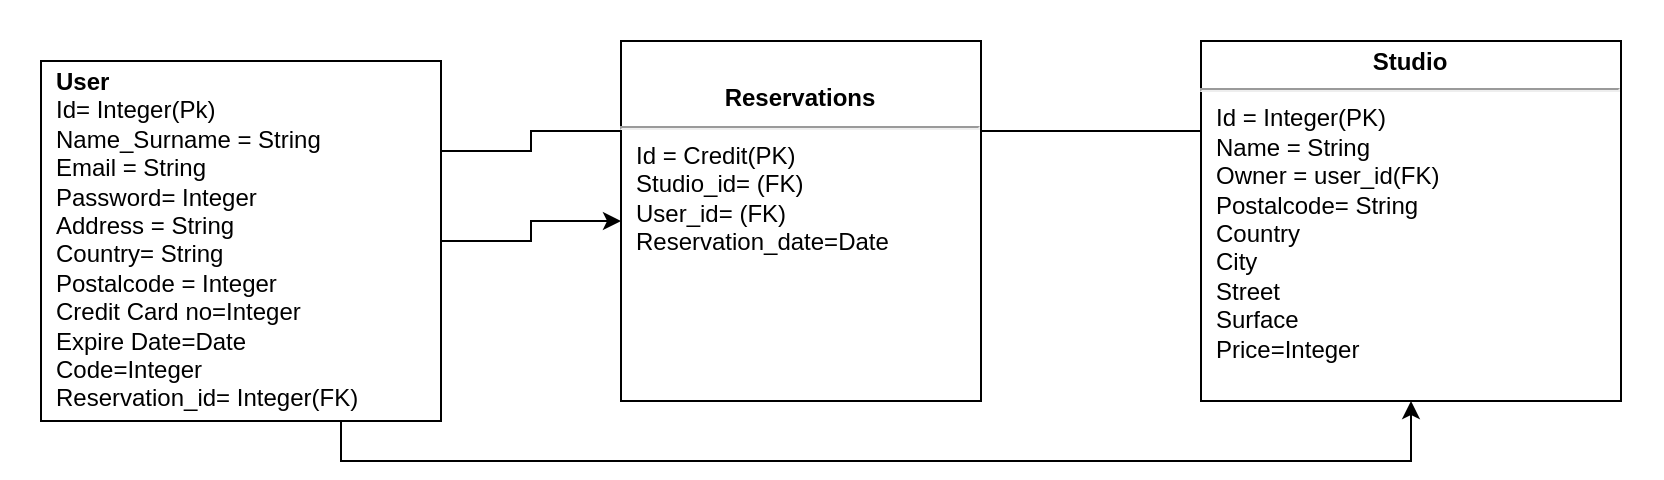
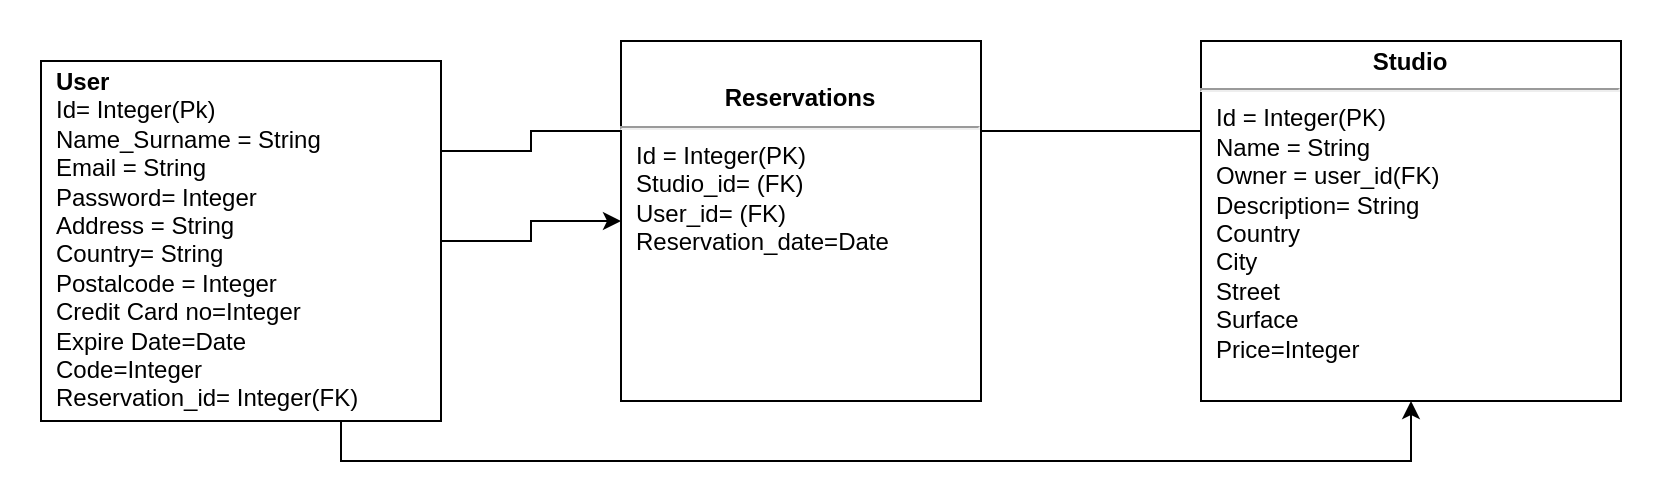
node "Reservations Id = Credit(PK) Studio_id= (FK) User_id= (FK) Reservation_date=Date": label "Reservations Id = Credit(PK) Studio_id= (FK) User_id= (FK) Reservation_date=Date" -> "Reservations Id = Integer(PK) Studio_id= (FK) User_id= (FK) Reservation_date=Date"
node "Studio Id = Integer(PK) Name = String Owner = user_id(FK) Postalcode= String Country City Street Surface Price=Integer": label "Studio Id = Integer(PK) Name = String Owner = user_id(FK) Postalcode= String Country City Street Surface Price=Integer" -> "Studio Id = Integer(PK) Name = String Owner = user_id(FK) Description= String Country City Street Surface Price=Integer"
